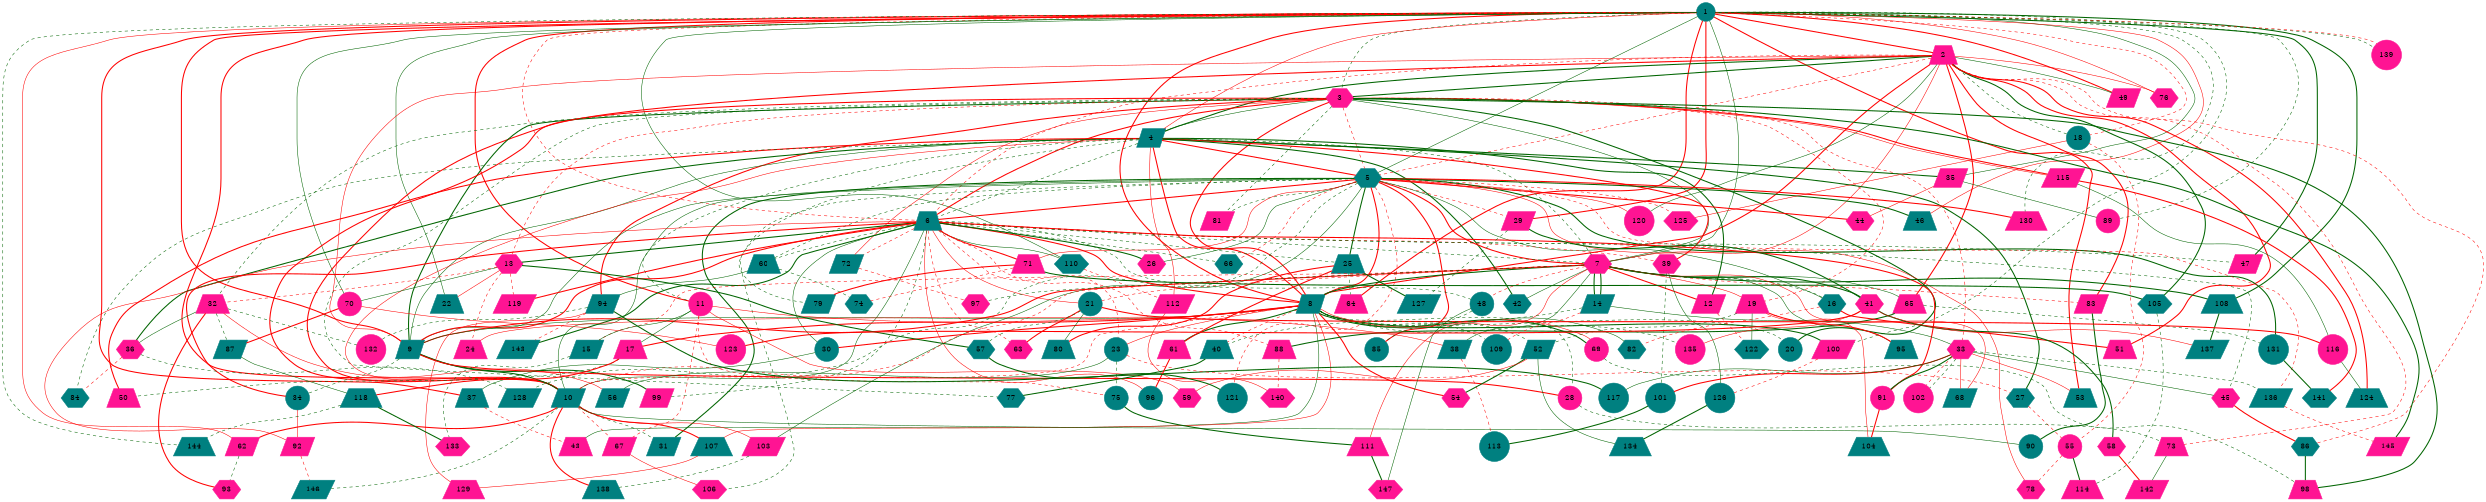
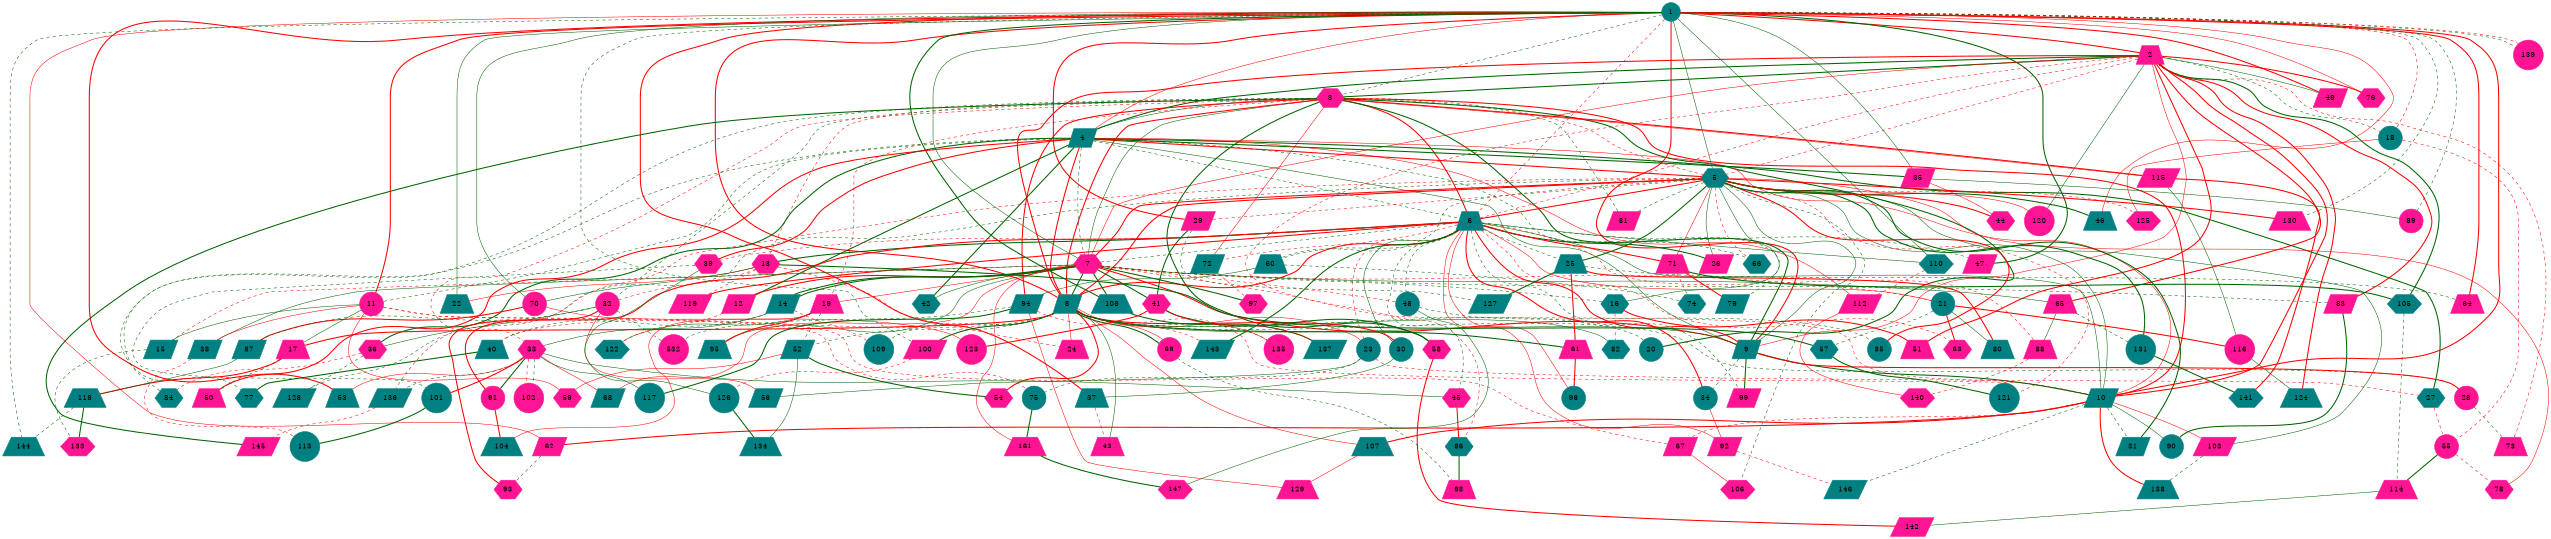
edge "2" -- "76": style solid -> bold
edge "3" -- "98": now "3" -- "58"
node "26": shape hexagon -> parallelogram
edge "7" -- "97": style dashed -> bold
edge "7" -- "83": color red -> darkgreen
node "32": shape trapezium -> circle
edge "65" -- "88": style bold -> solid
node "132": label "132" -> "532"
node "111": label "111" -> "161"
edge "73" -- "142": now "114" -- "142"
